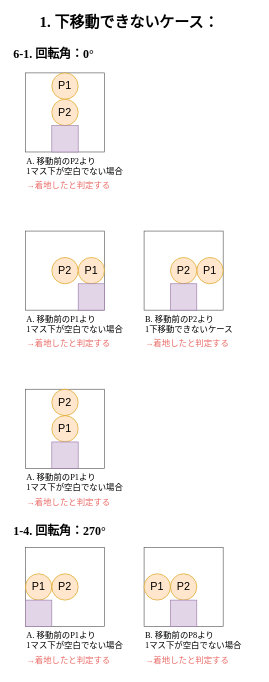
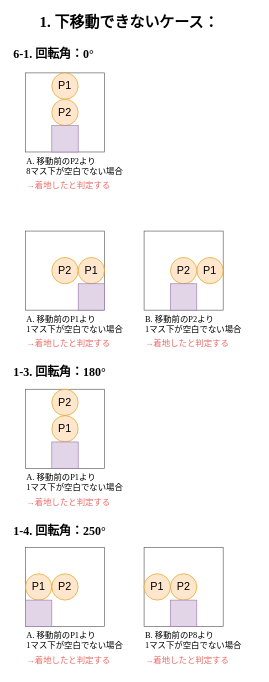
node "A. 移動前のP2より1マス下が空白でない場合": label "A. 移動前のP2より1マス下が空白でない場合" -> "A. 移動前のP2より8マス下が空白でない場合"
node "B. 移動前のP2より1下移動できないケース": label "B. 移動前のP2より1下移動できないケース" -> "B. 移動前のP2より1マス下が空白でない場合"
node "1-3. 回転角：180°": added
node "1-4. 回転角：270°": label "1-4. 回転角：270°" -> "1-4. 回転角：250°"
